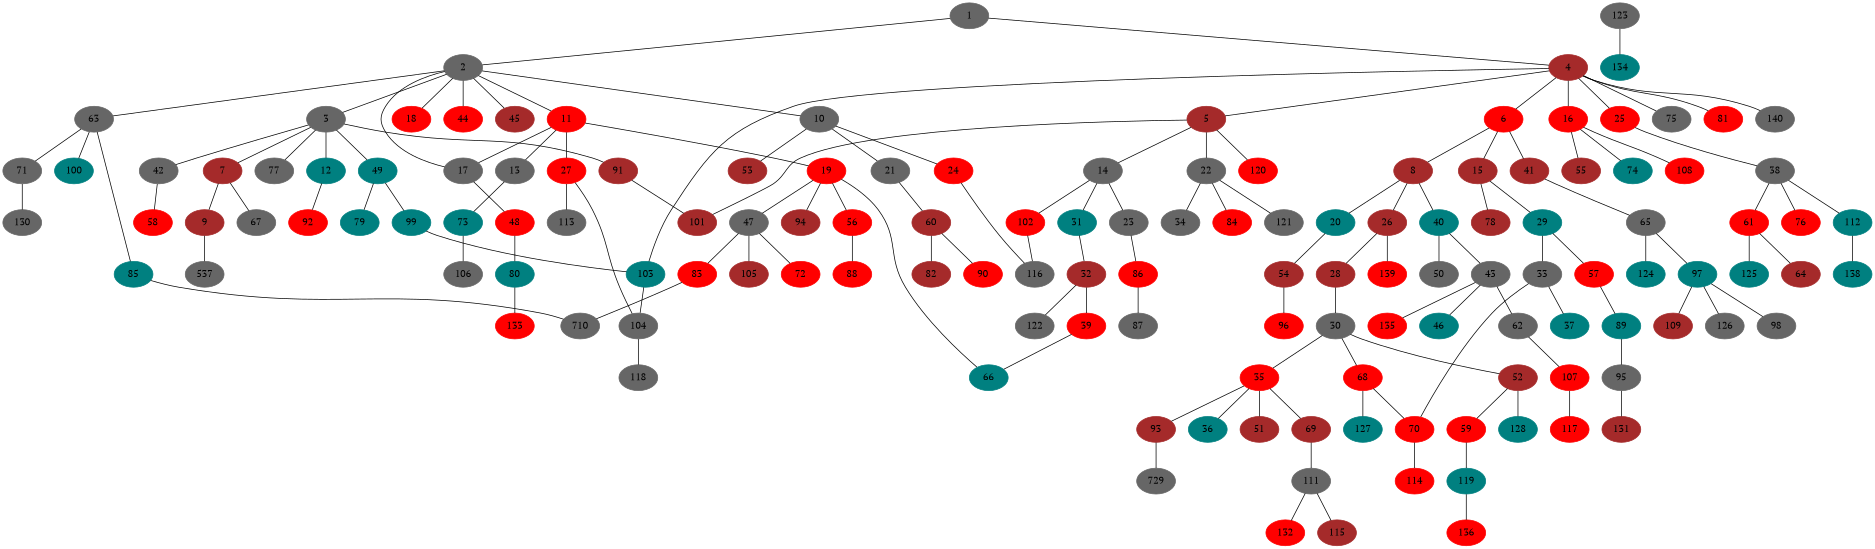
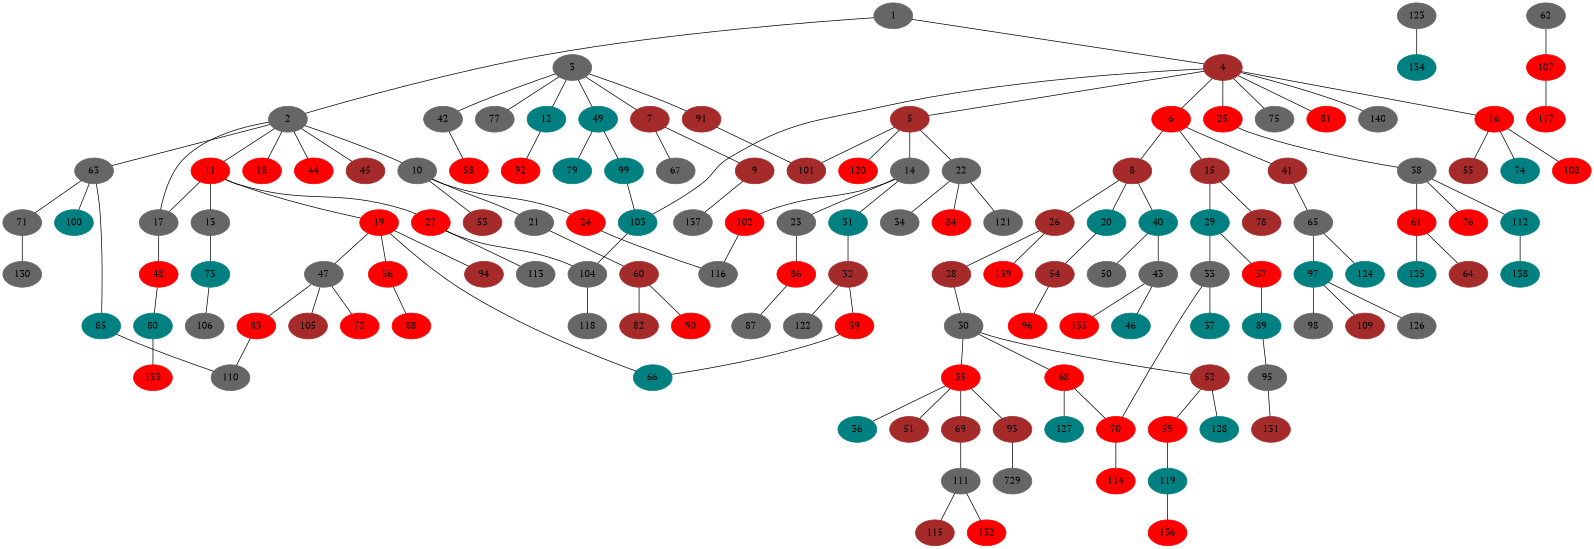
edge "2" -- "3": removed
node "537": label "537" -> "137"
edge "43" -- "62": removed
node "710": label "710" -> "110"
